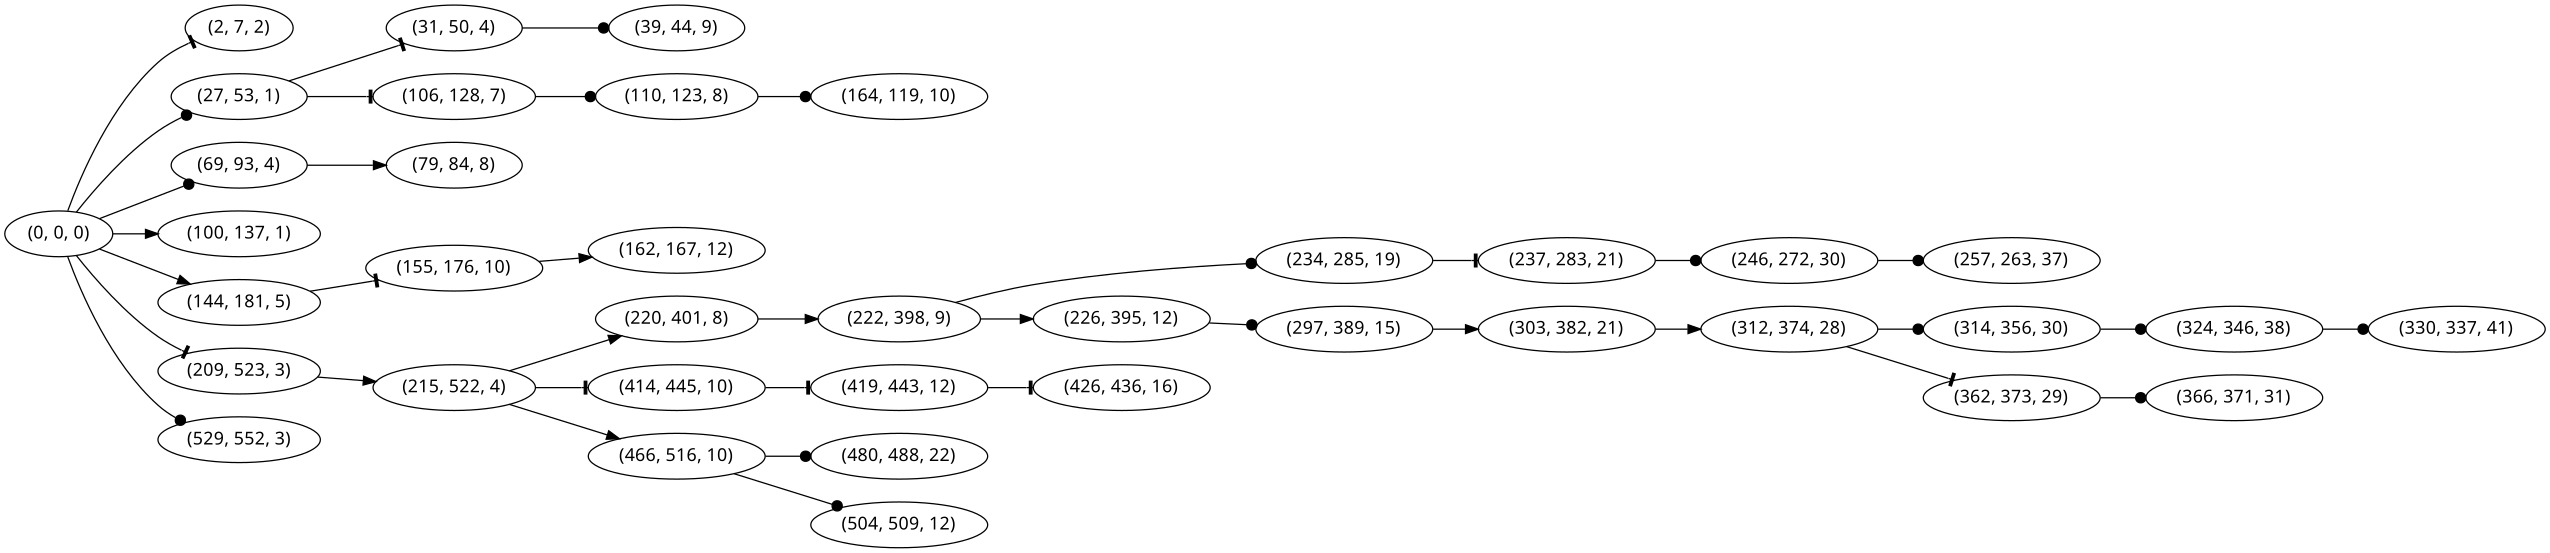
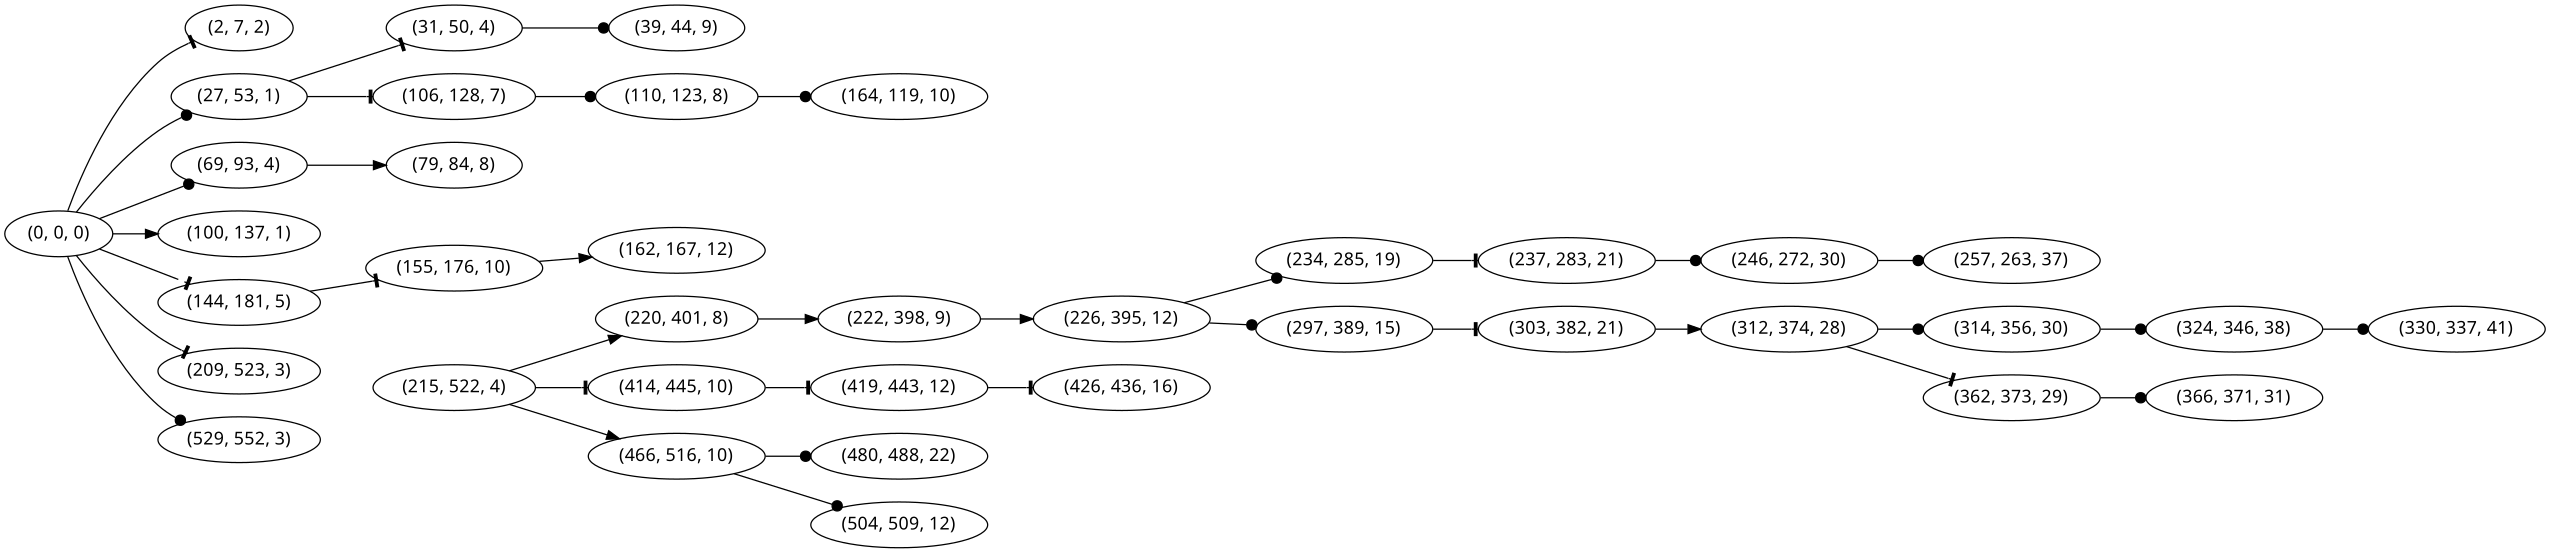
edge "(0, 0, 0)" -> "(144, 181, 5)": arrowhead normal -> tee
edge "(222, 398, 9)" -> "(234, 285, 19)": now "(226, 395, 12)" -> "(234, 285, 19)"
edge "(297, 389, 15)" -> "(303, 382, 21)": arrowhead normal -> tee
edge "(209, 523, 3)" -> "(215, 522, 4)": removed
